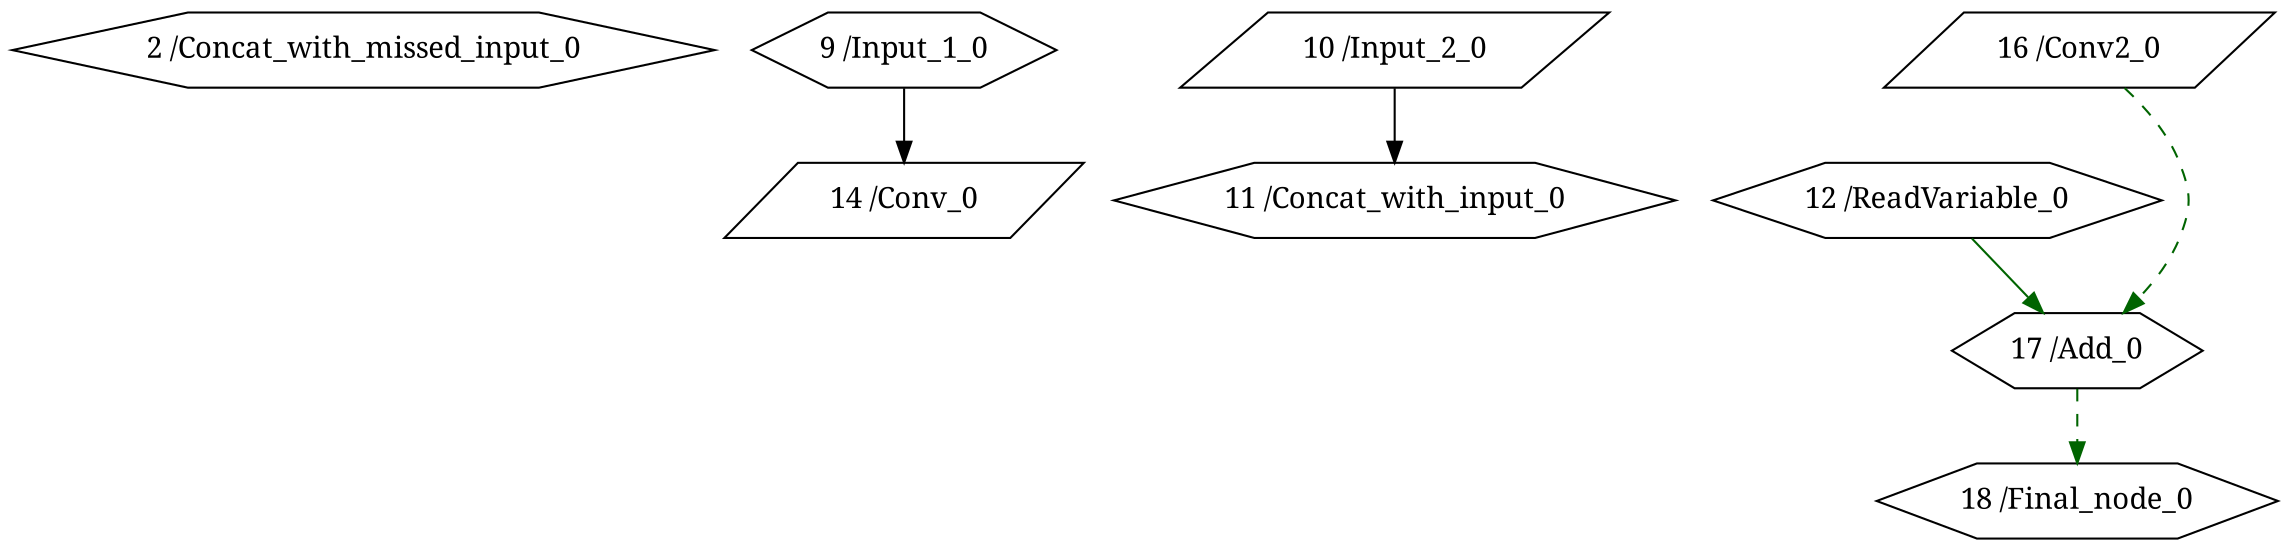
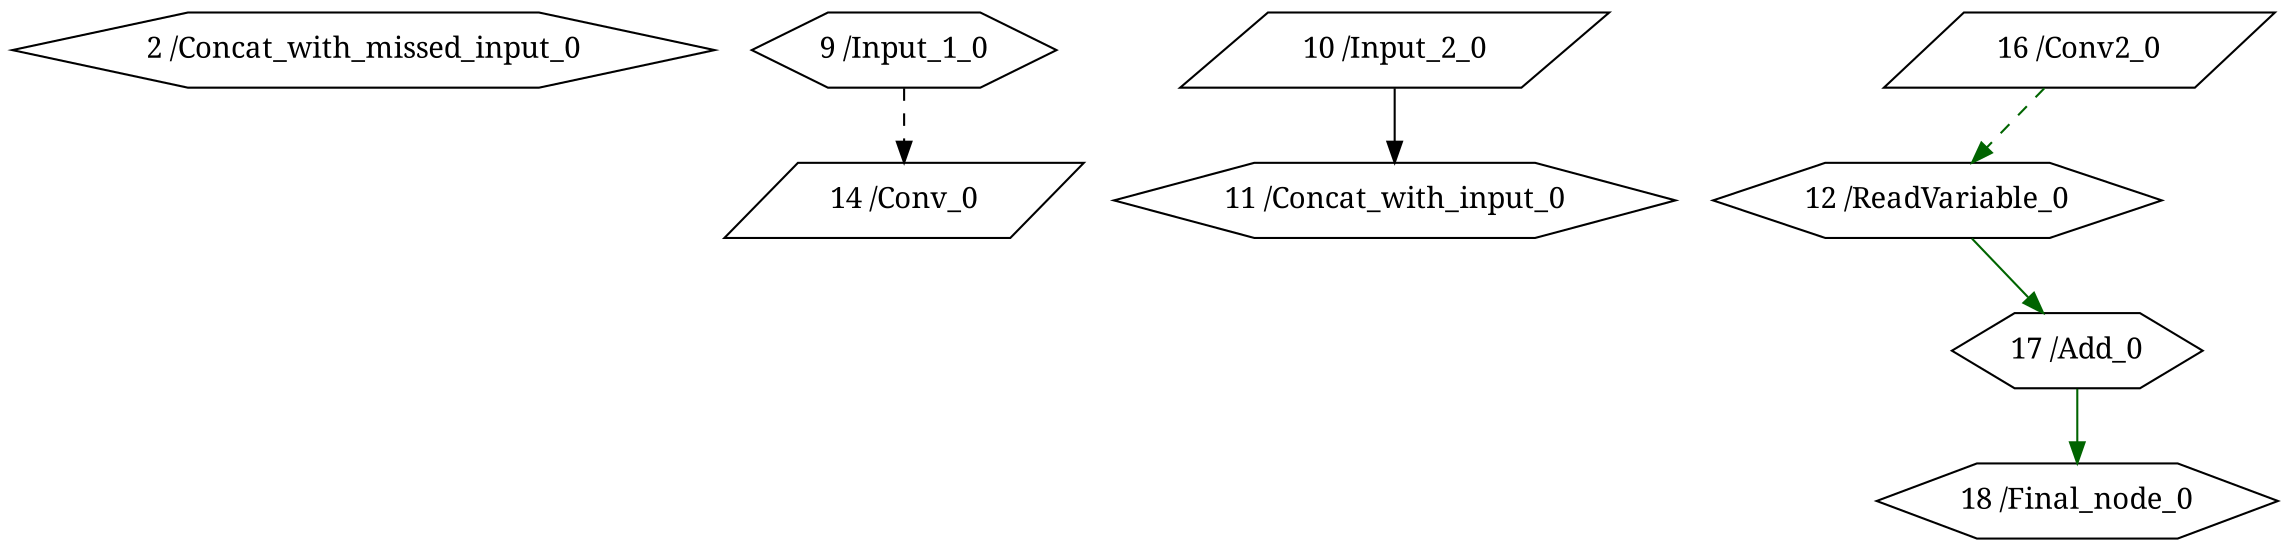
edge "9 /Input_1_0" -> "14 /Conv_0": style solid -> dashed
edge "16 /Conv2_0" -> "17 /Add_0": now "16 /Conv2_0" -> "12 /ReadVariable_0"
edge "17 /Add_0" -> "18 /Final_node_0": style dashed -> solid
